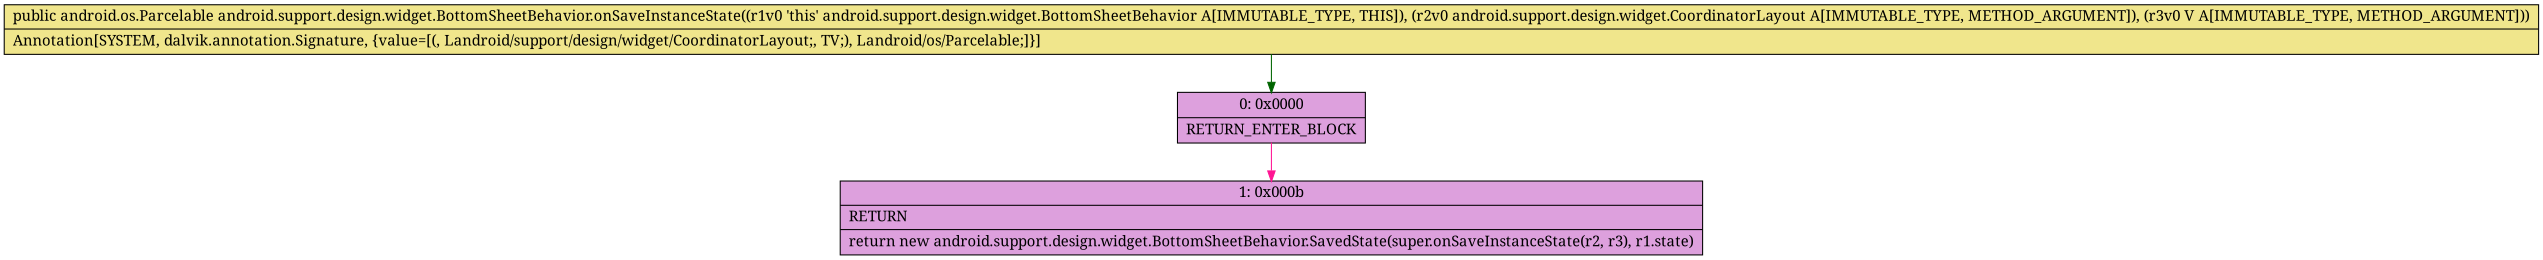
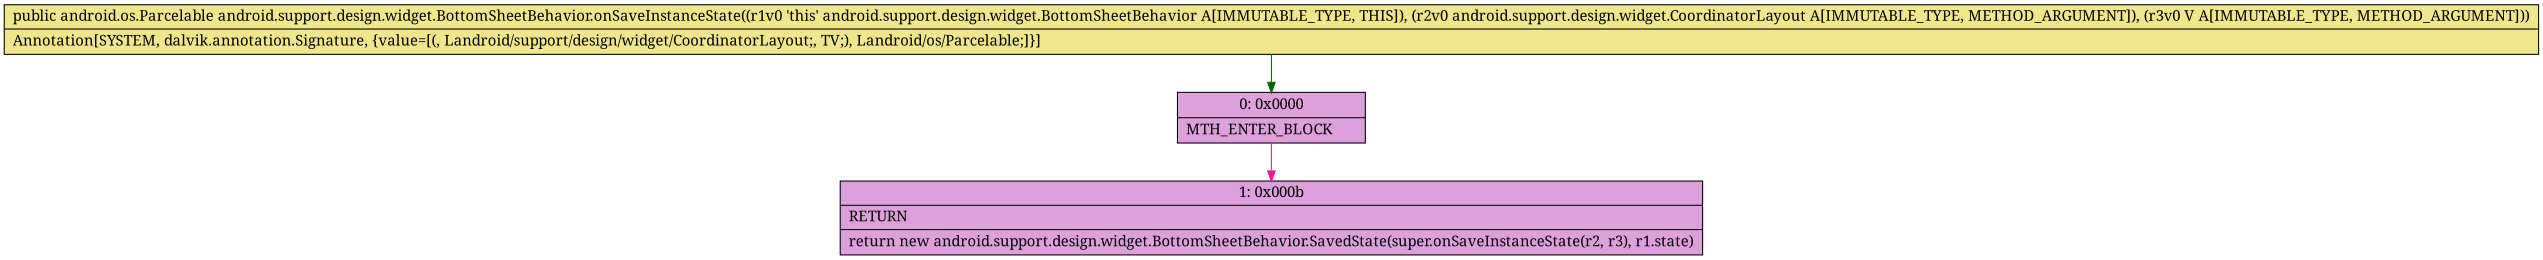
node "0: 0x0000": text "RETURN_ENTER_BLOCK" -> "MTH_ENTER_BLOCK"
